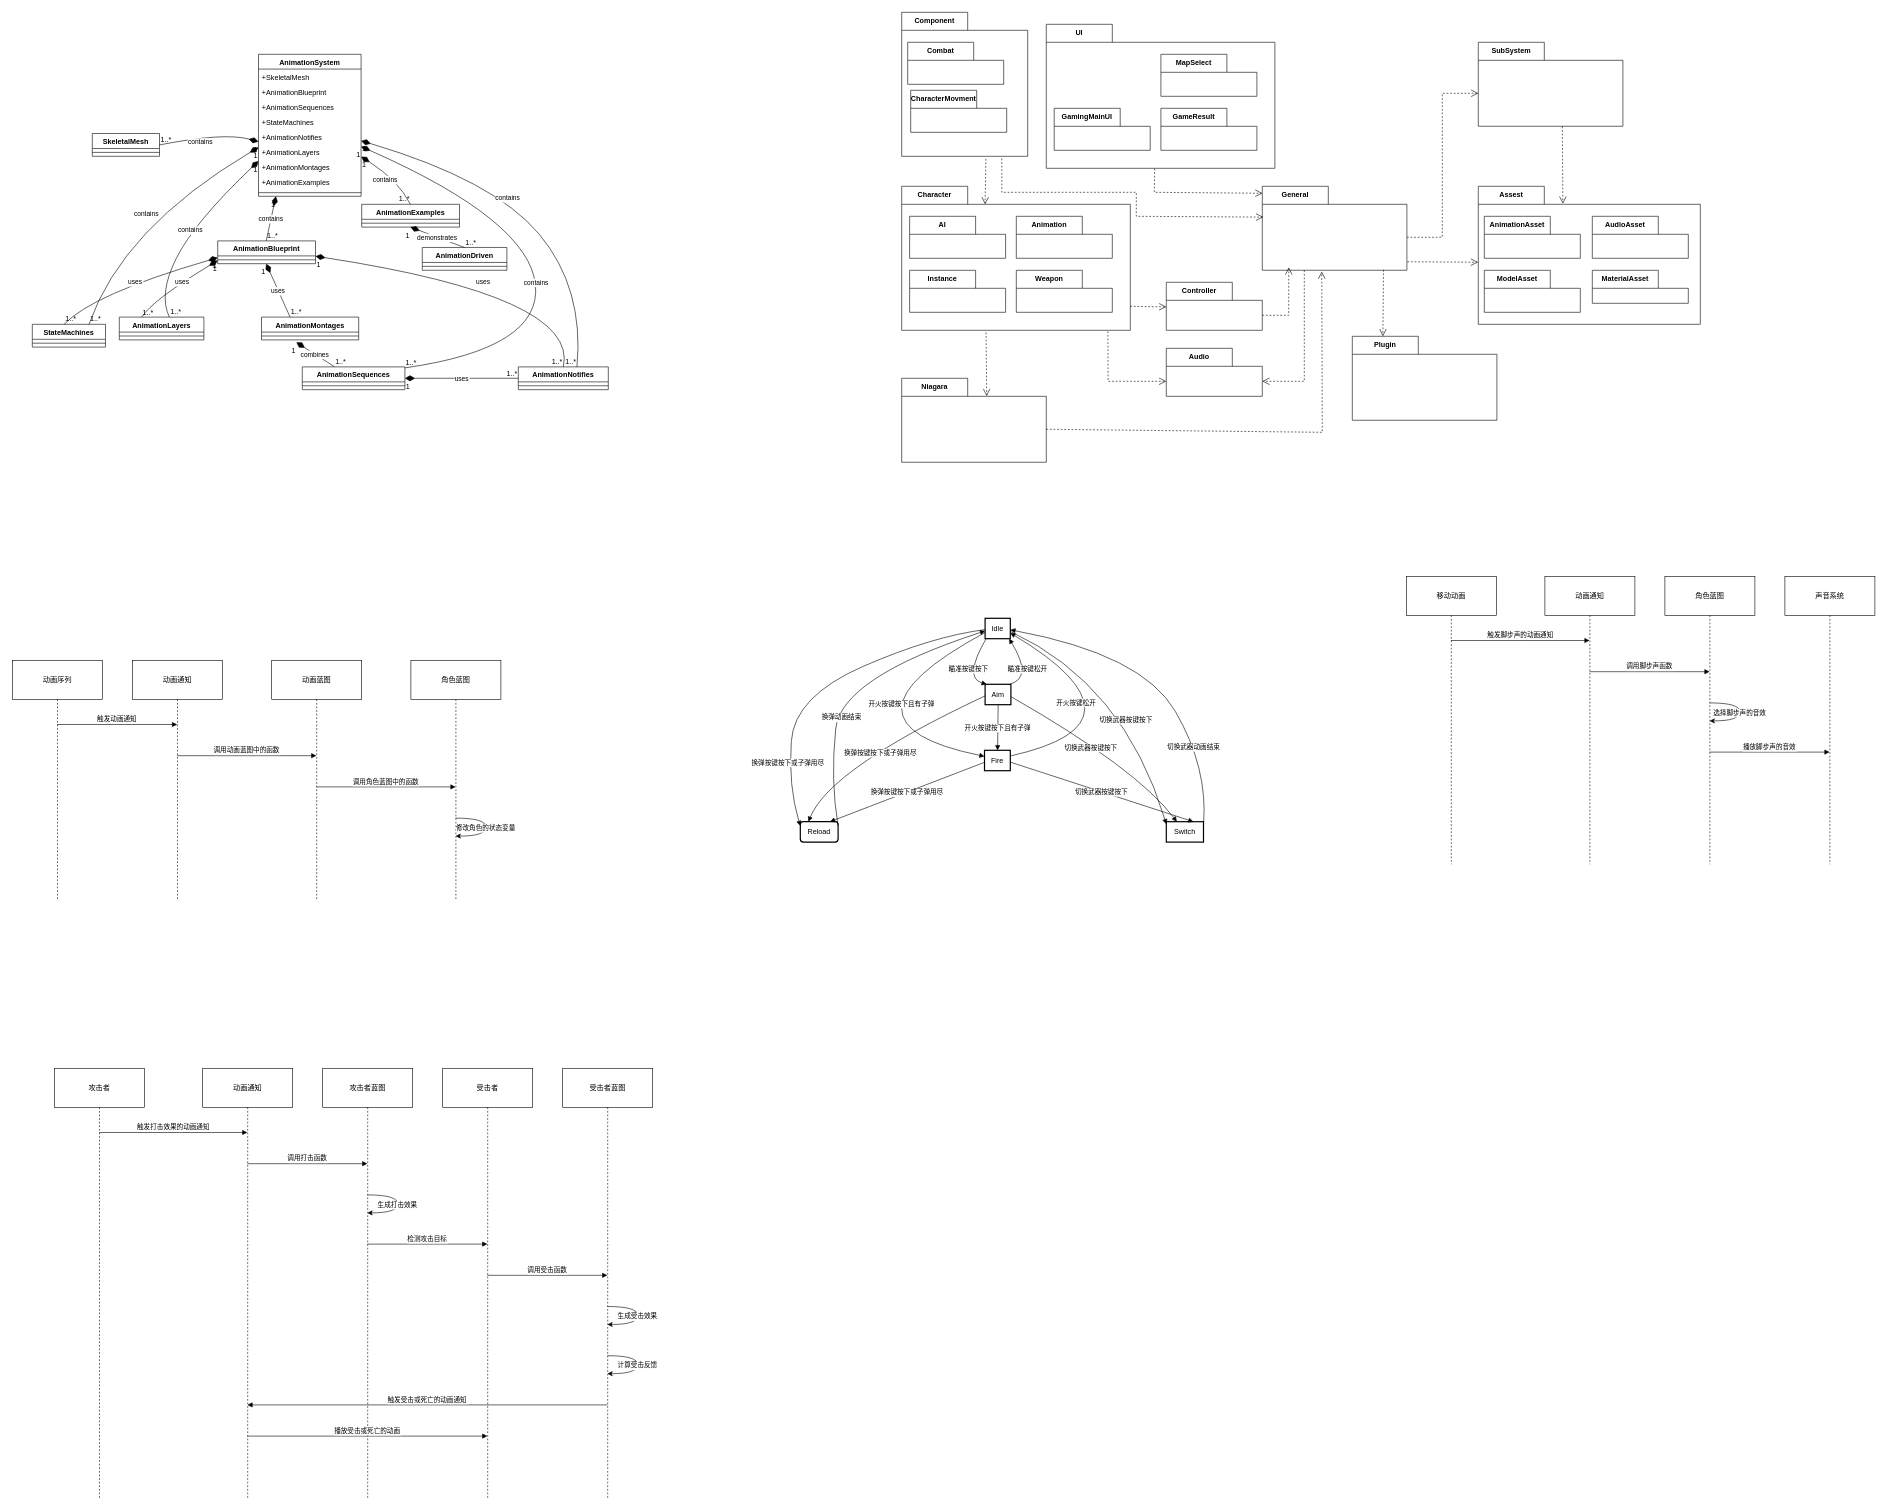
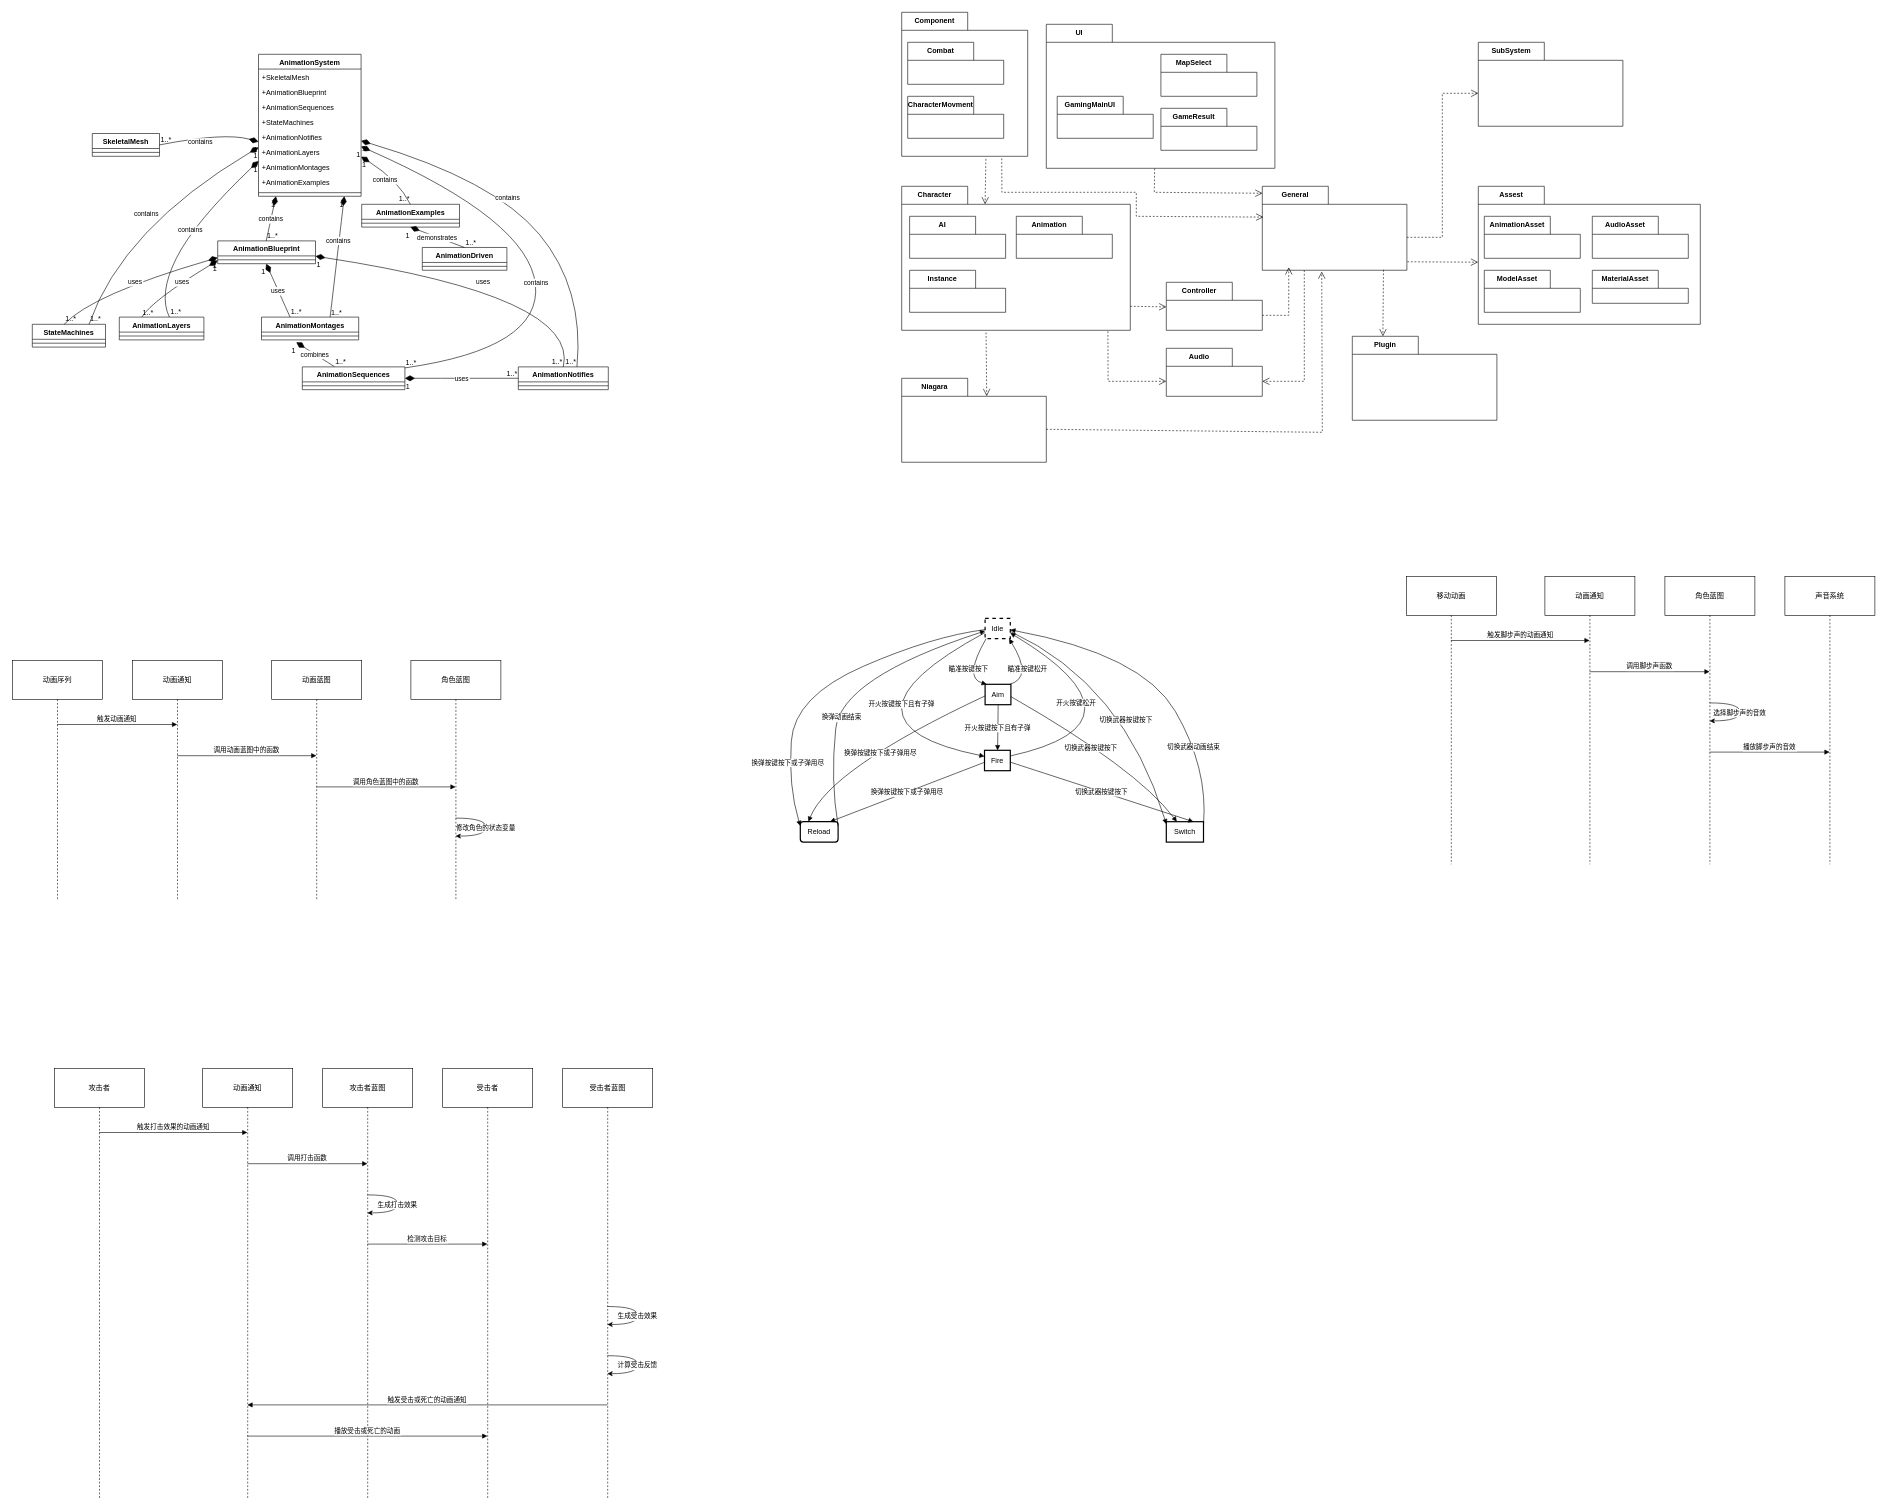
node "CharacterMovment": moved (959, 111) -> (956, 117)
node "GamingMainUI": moved (1102, 129) -> (1105, 117)
edge "SubSystem" -> "Assest": removed
edge "AnimationMontages" -> "AnimationSystem": added, labels "1..*", "contains", "1"
node "Weapon": removed
node "Idle": style solid -> dashed
edge "受击者" -> "受击者蓝图": removed, label "调用受击函数"
